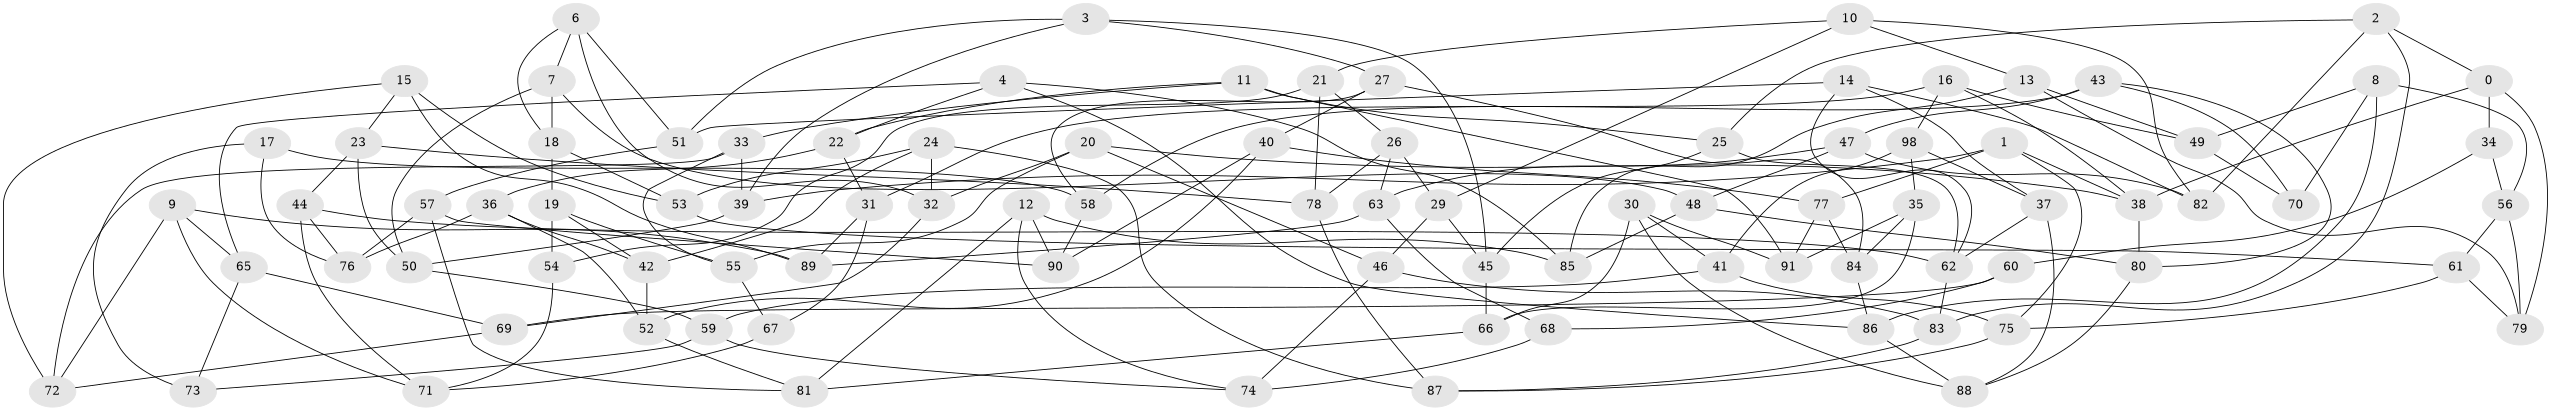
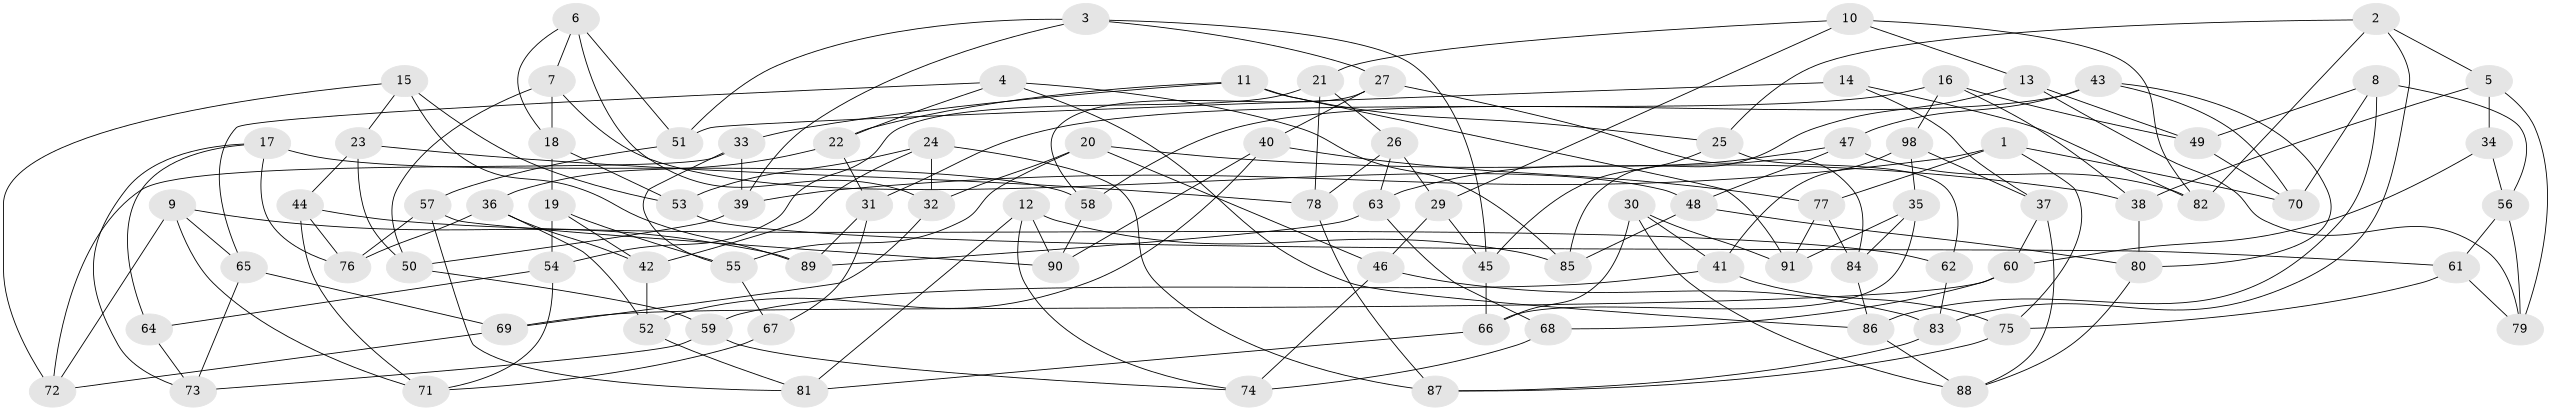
node "0": label "0" -> "5"
edge "1" -- "38": now "1" -- "70"
edge "14" -- "62": removed
edge "37" -- "62": now "37" -- "60"
node "64": added
